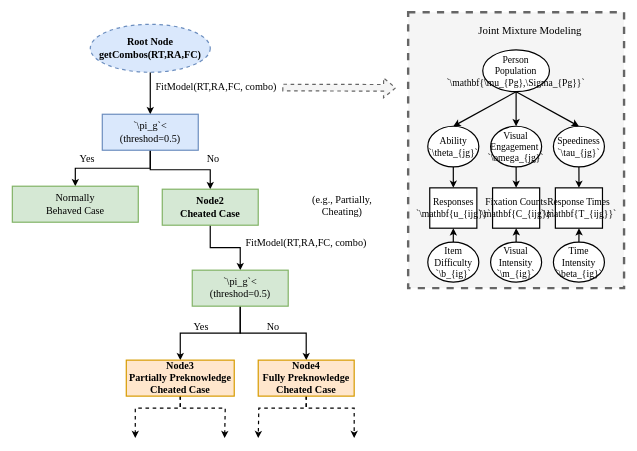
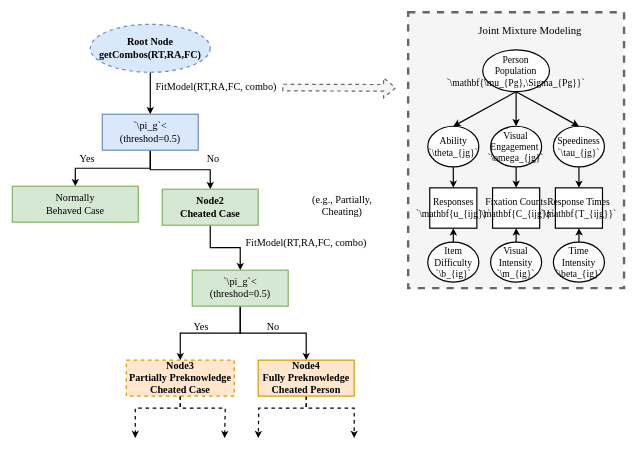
node "Node3Partially PreknowledgeCheated Case": style solid -> dashed
node "Node4Fully PreknowledgeCheated Case": label "Node4Fully PreknowledgeCheated Case" -> "Node4Fully PreknowledgeCheated Person"
